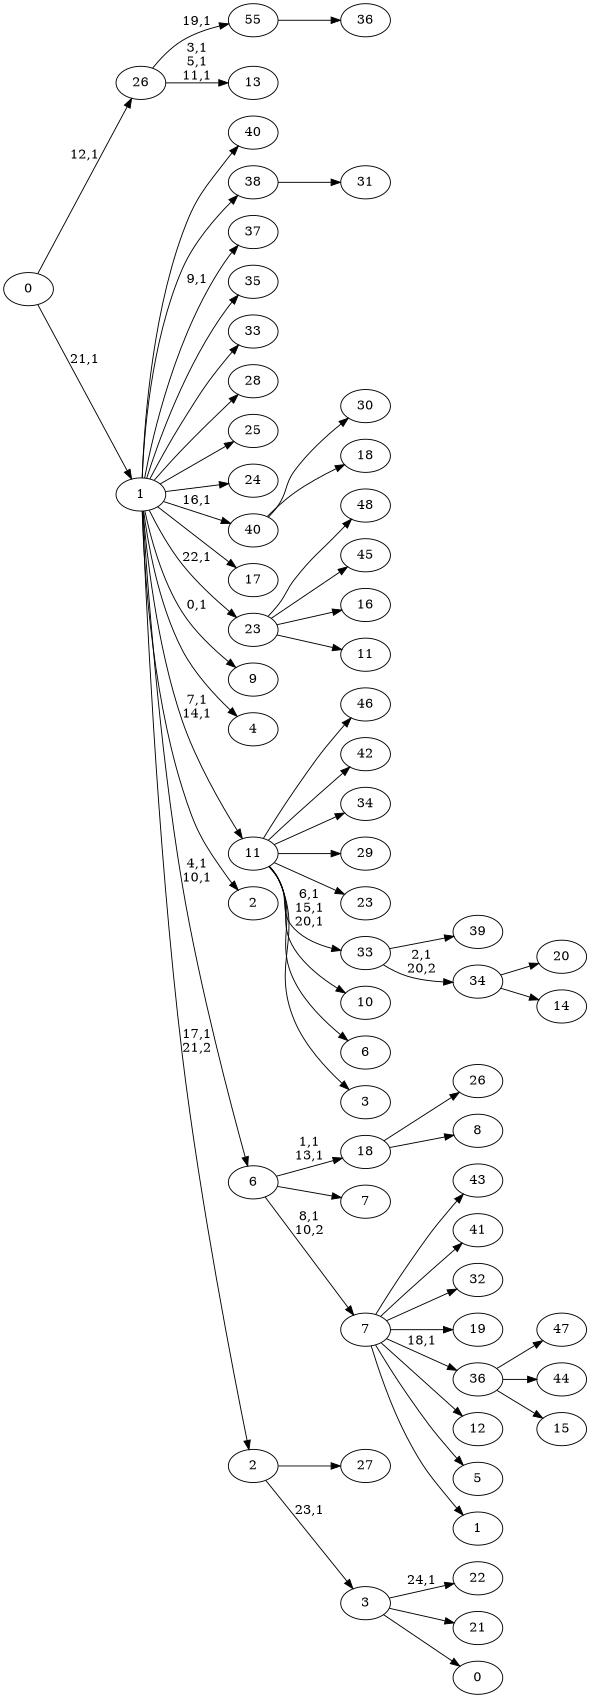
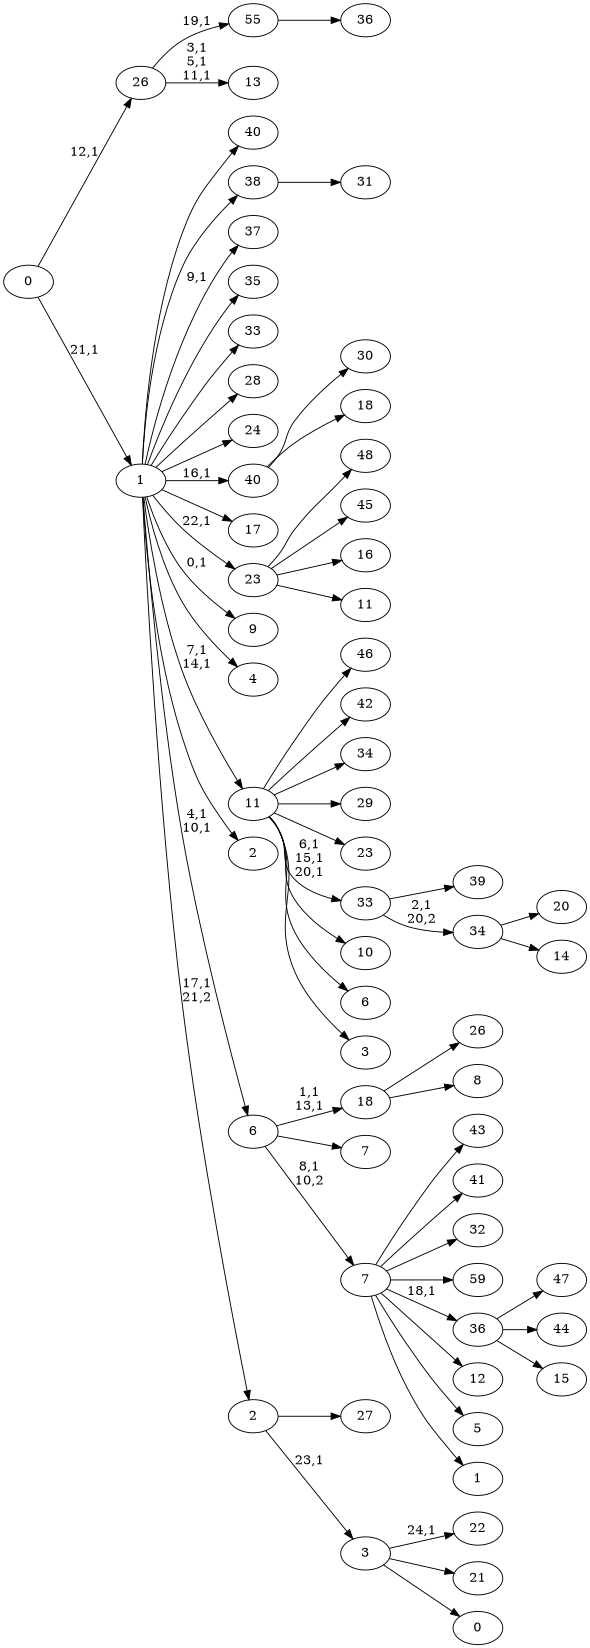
node "25": removed
node "19": label "19" -> "59"
